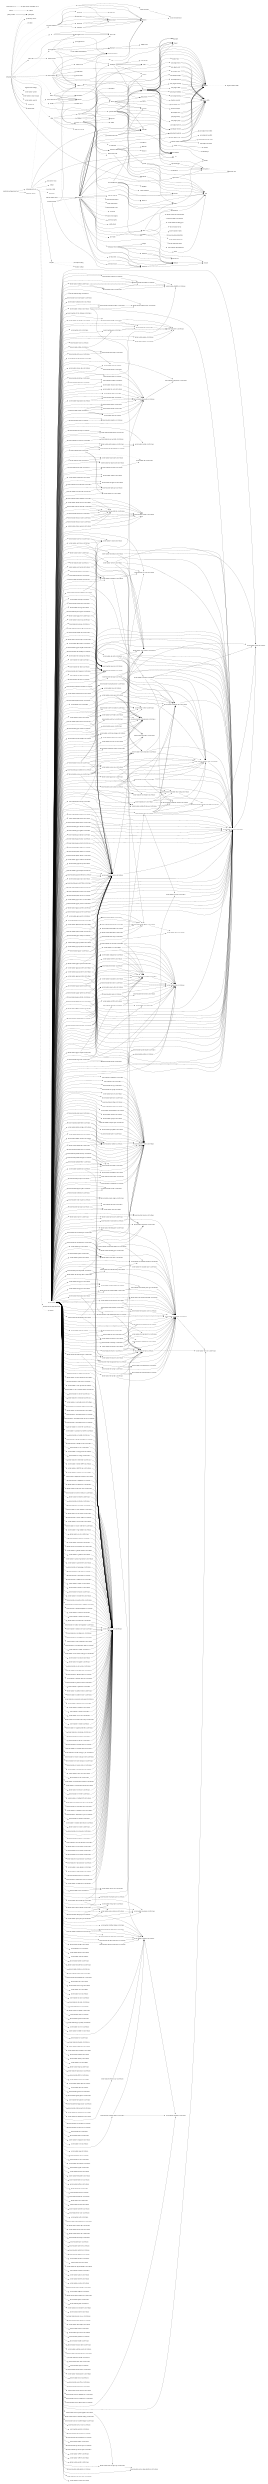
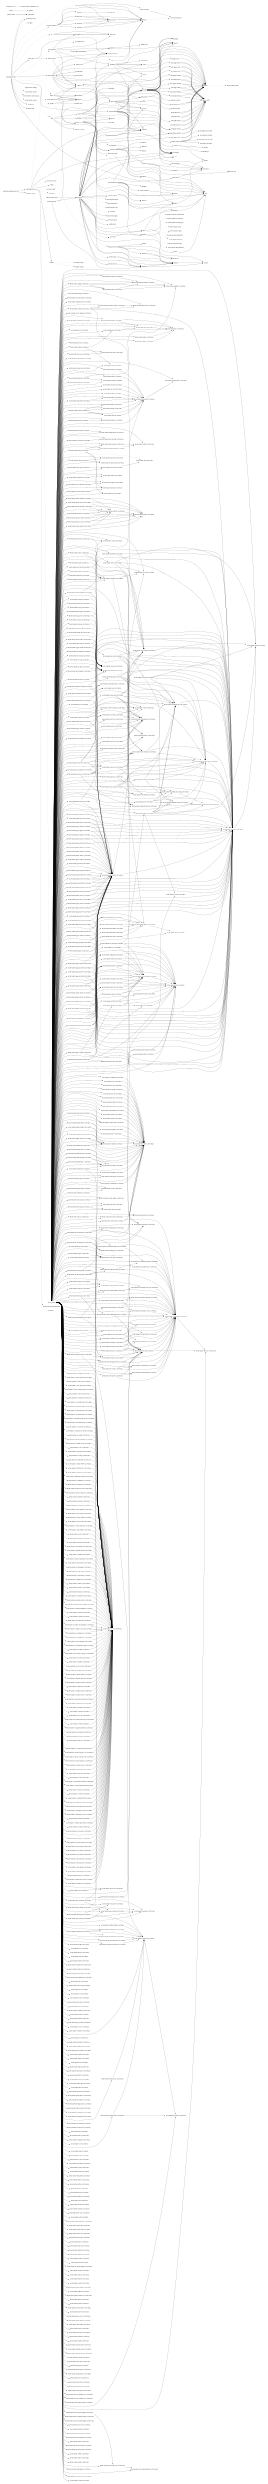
node "kernel-module-usb-f-obex-4.14.15+linaro": removed
node "kernel-module-nhc-hop-4.14.15+linaro": removed
node "kernel-module-usb-f-mass-storage-4.14.15+linaro": removed
node "kernel-module-rc-technisat-ts35-4.14.15+linaro": removed
